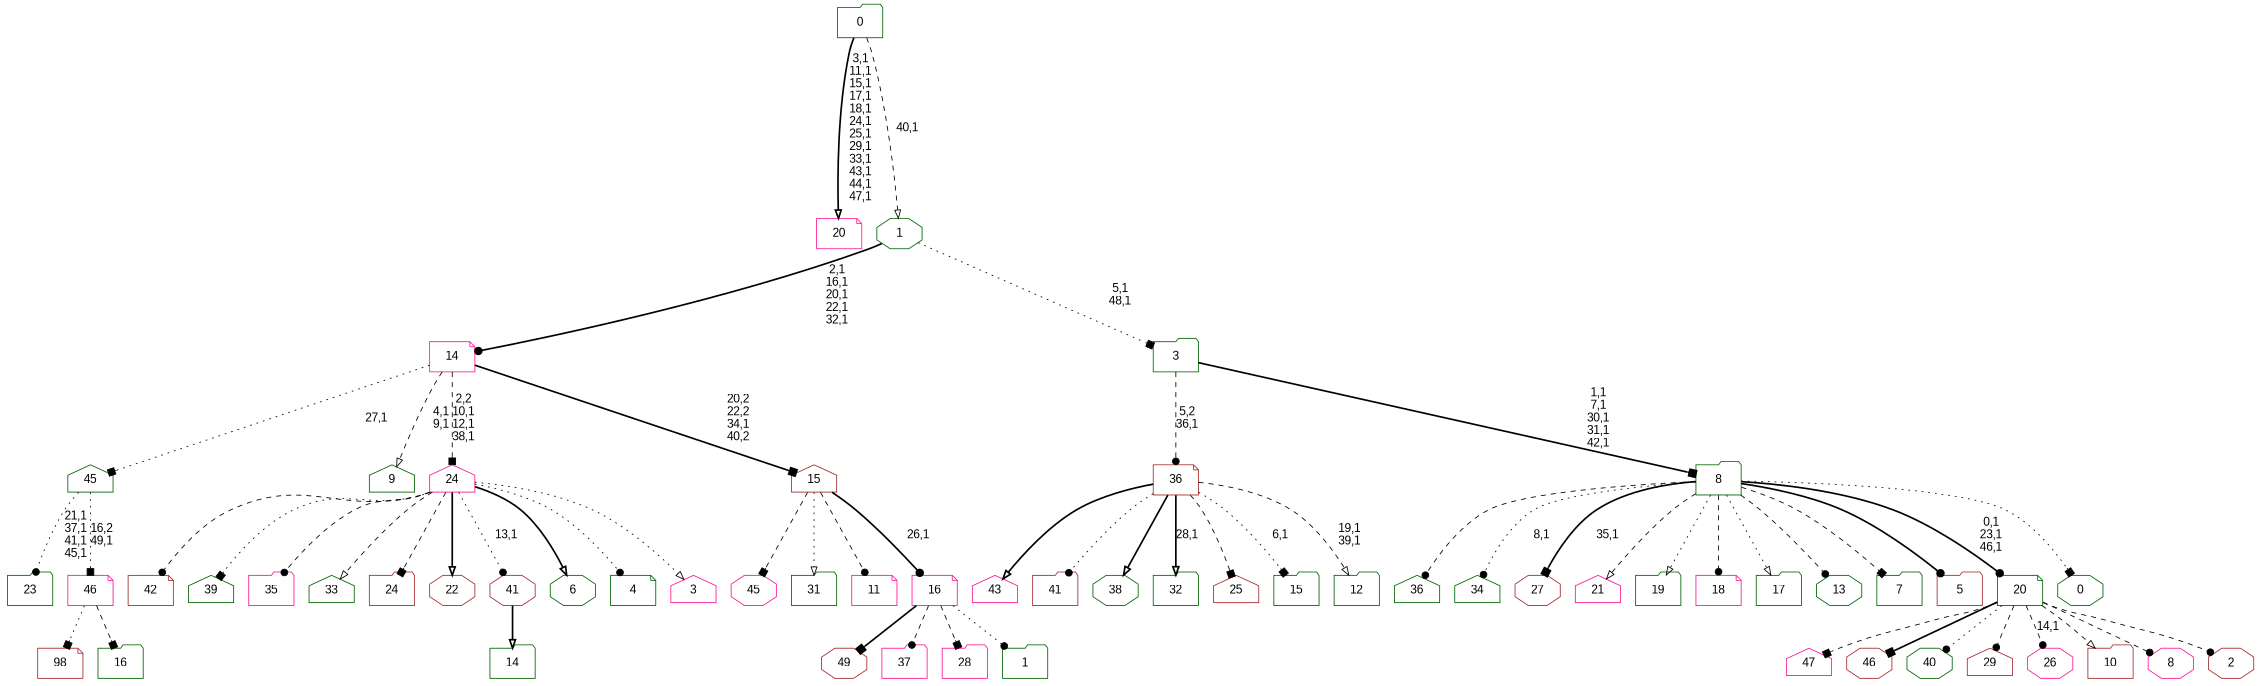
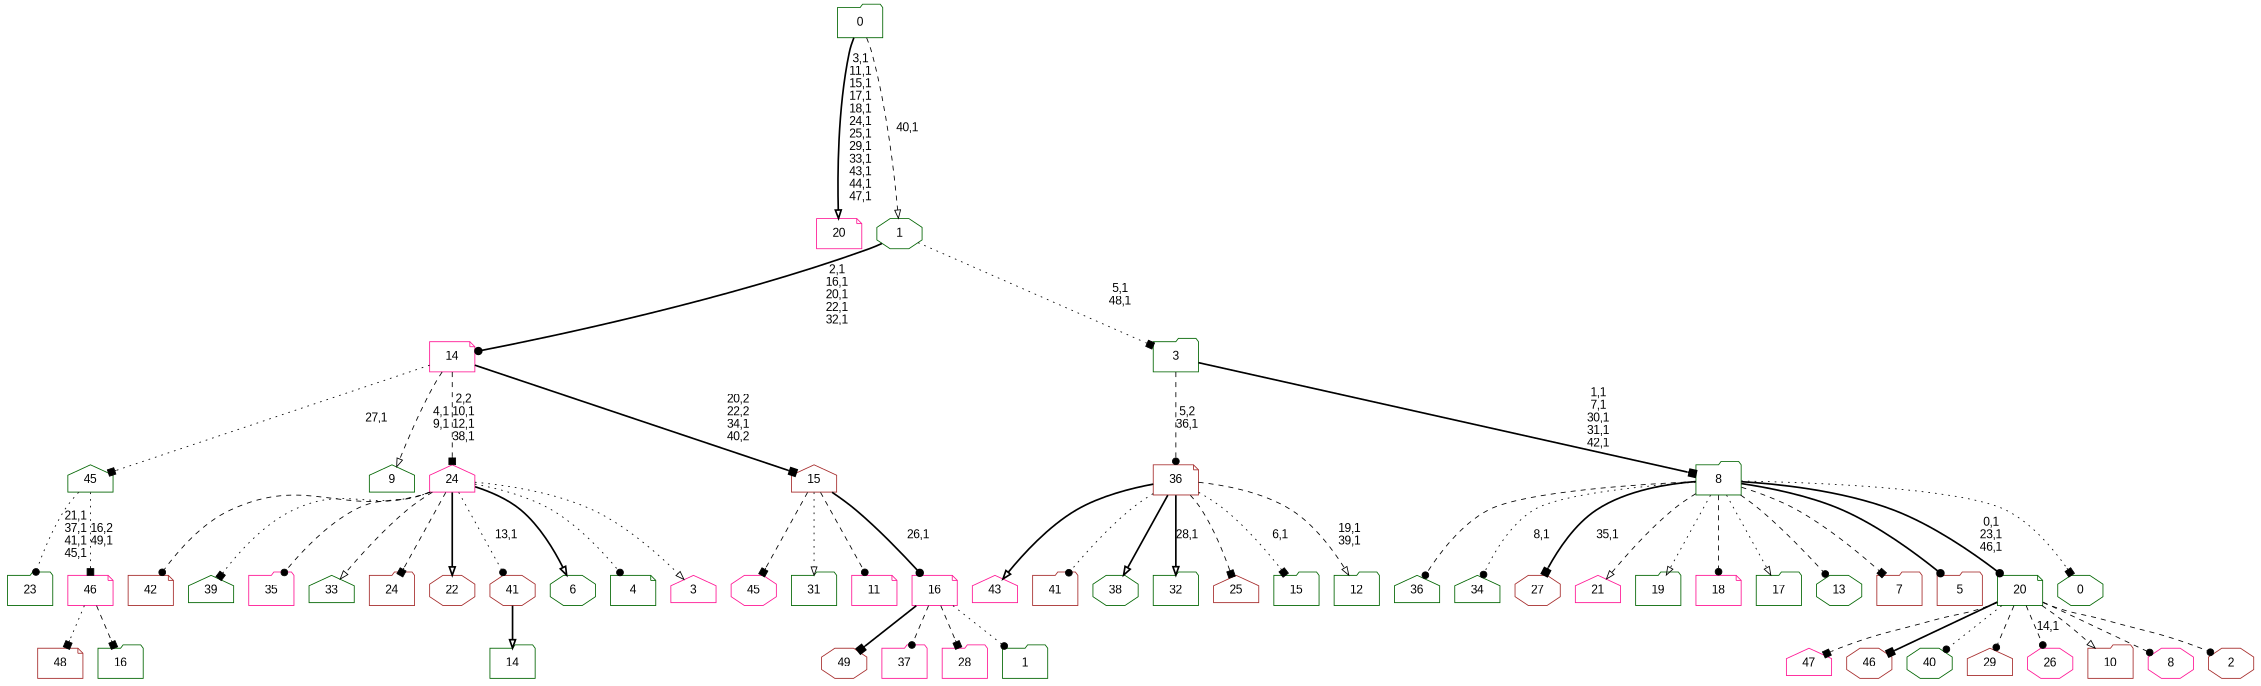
node "7": color darkgreen -> brown
node "98": label "98" -> "48"
